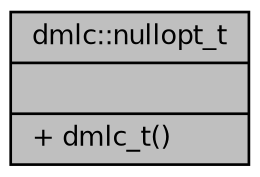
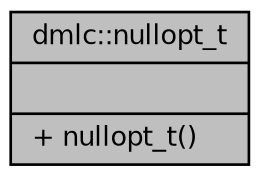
node "dmlc::nullopt_t": text "+ dmlc_t()" -> "+ nullopt_t()"
